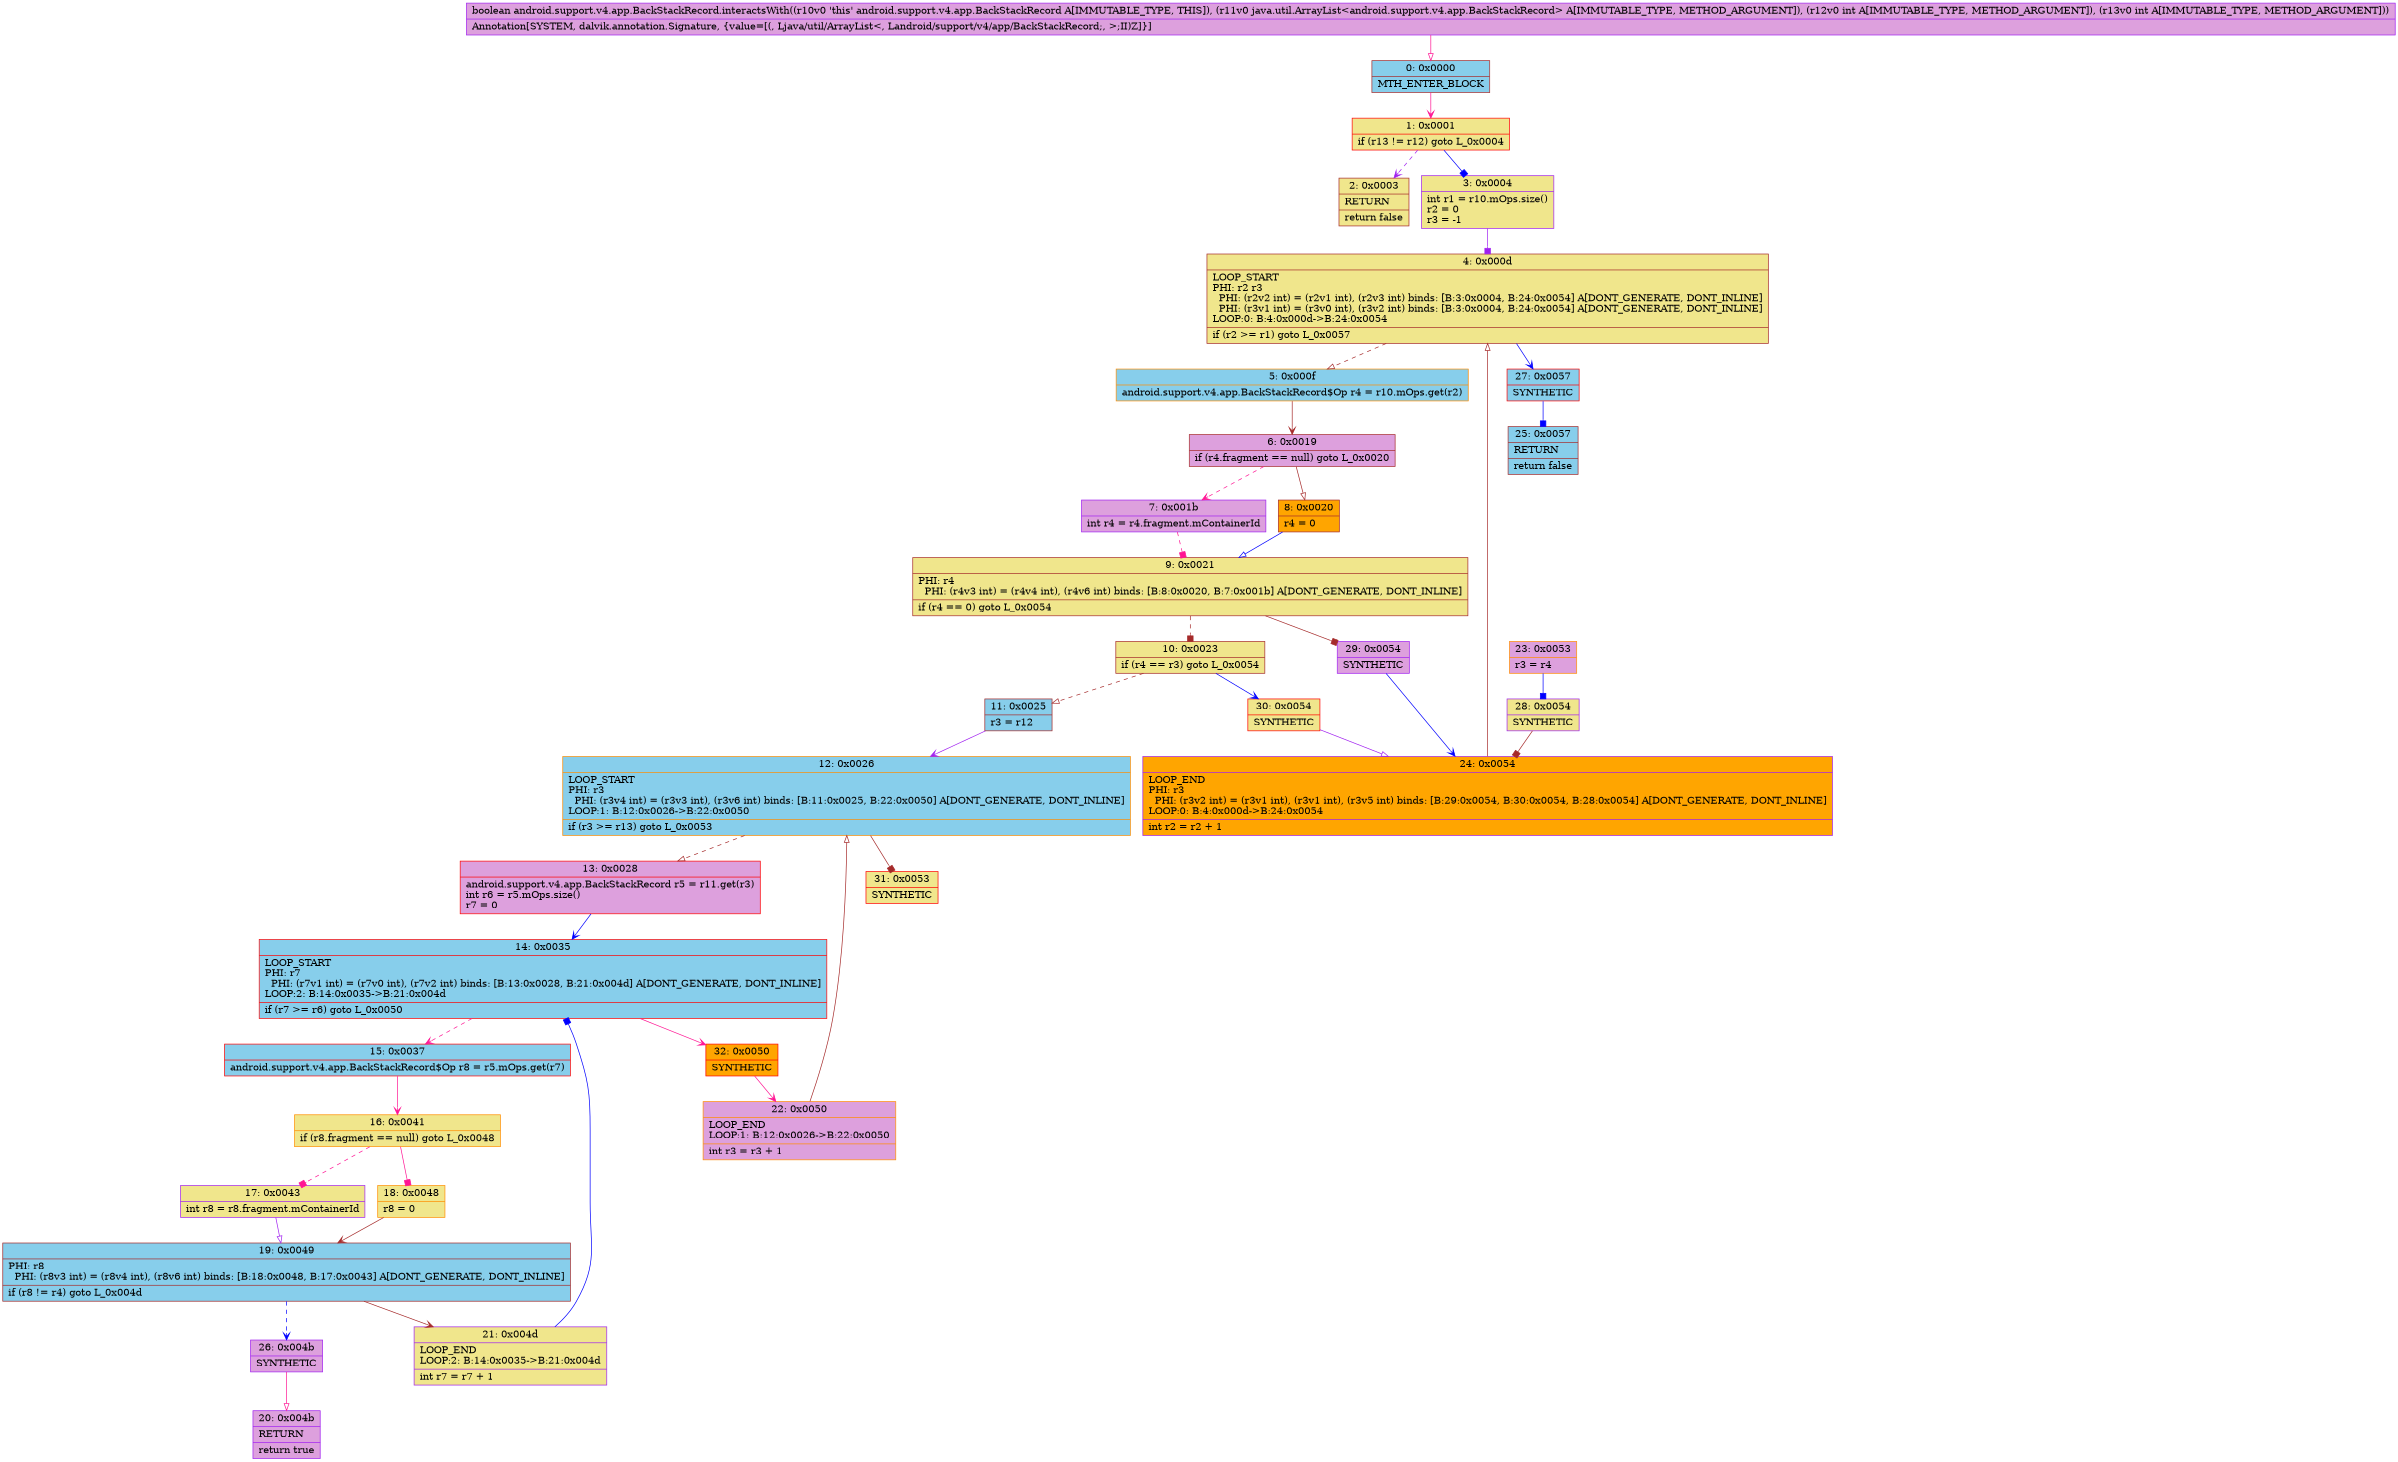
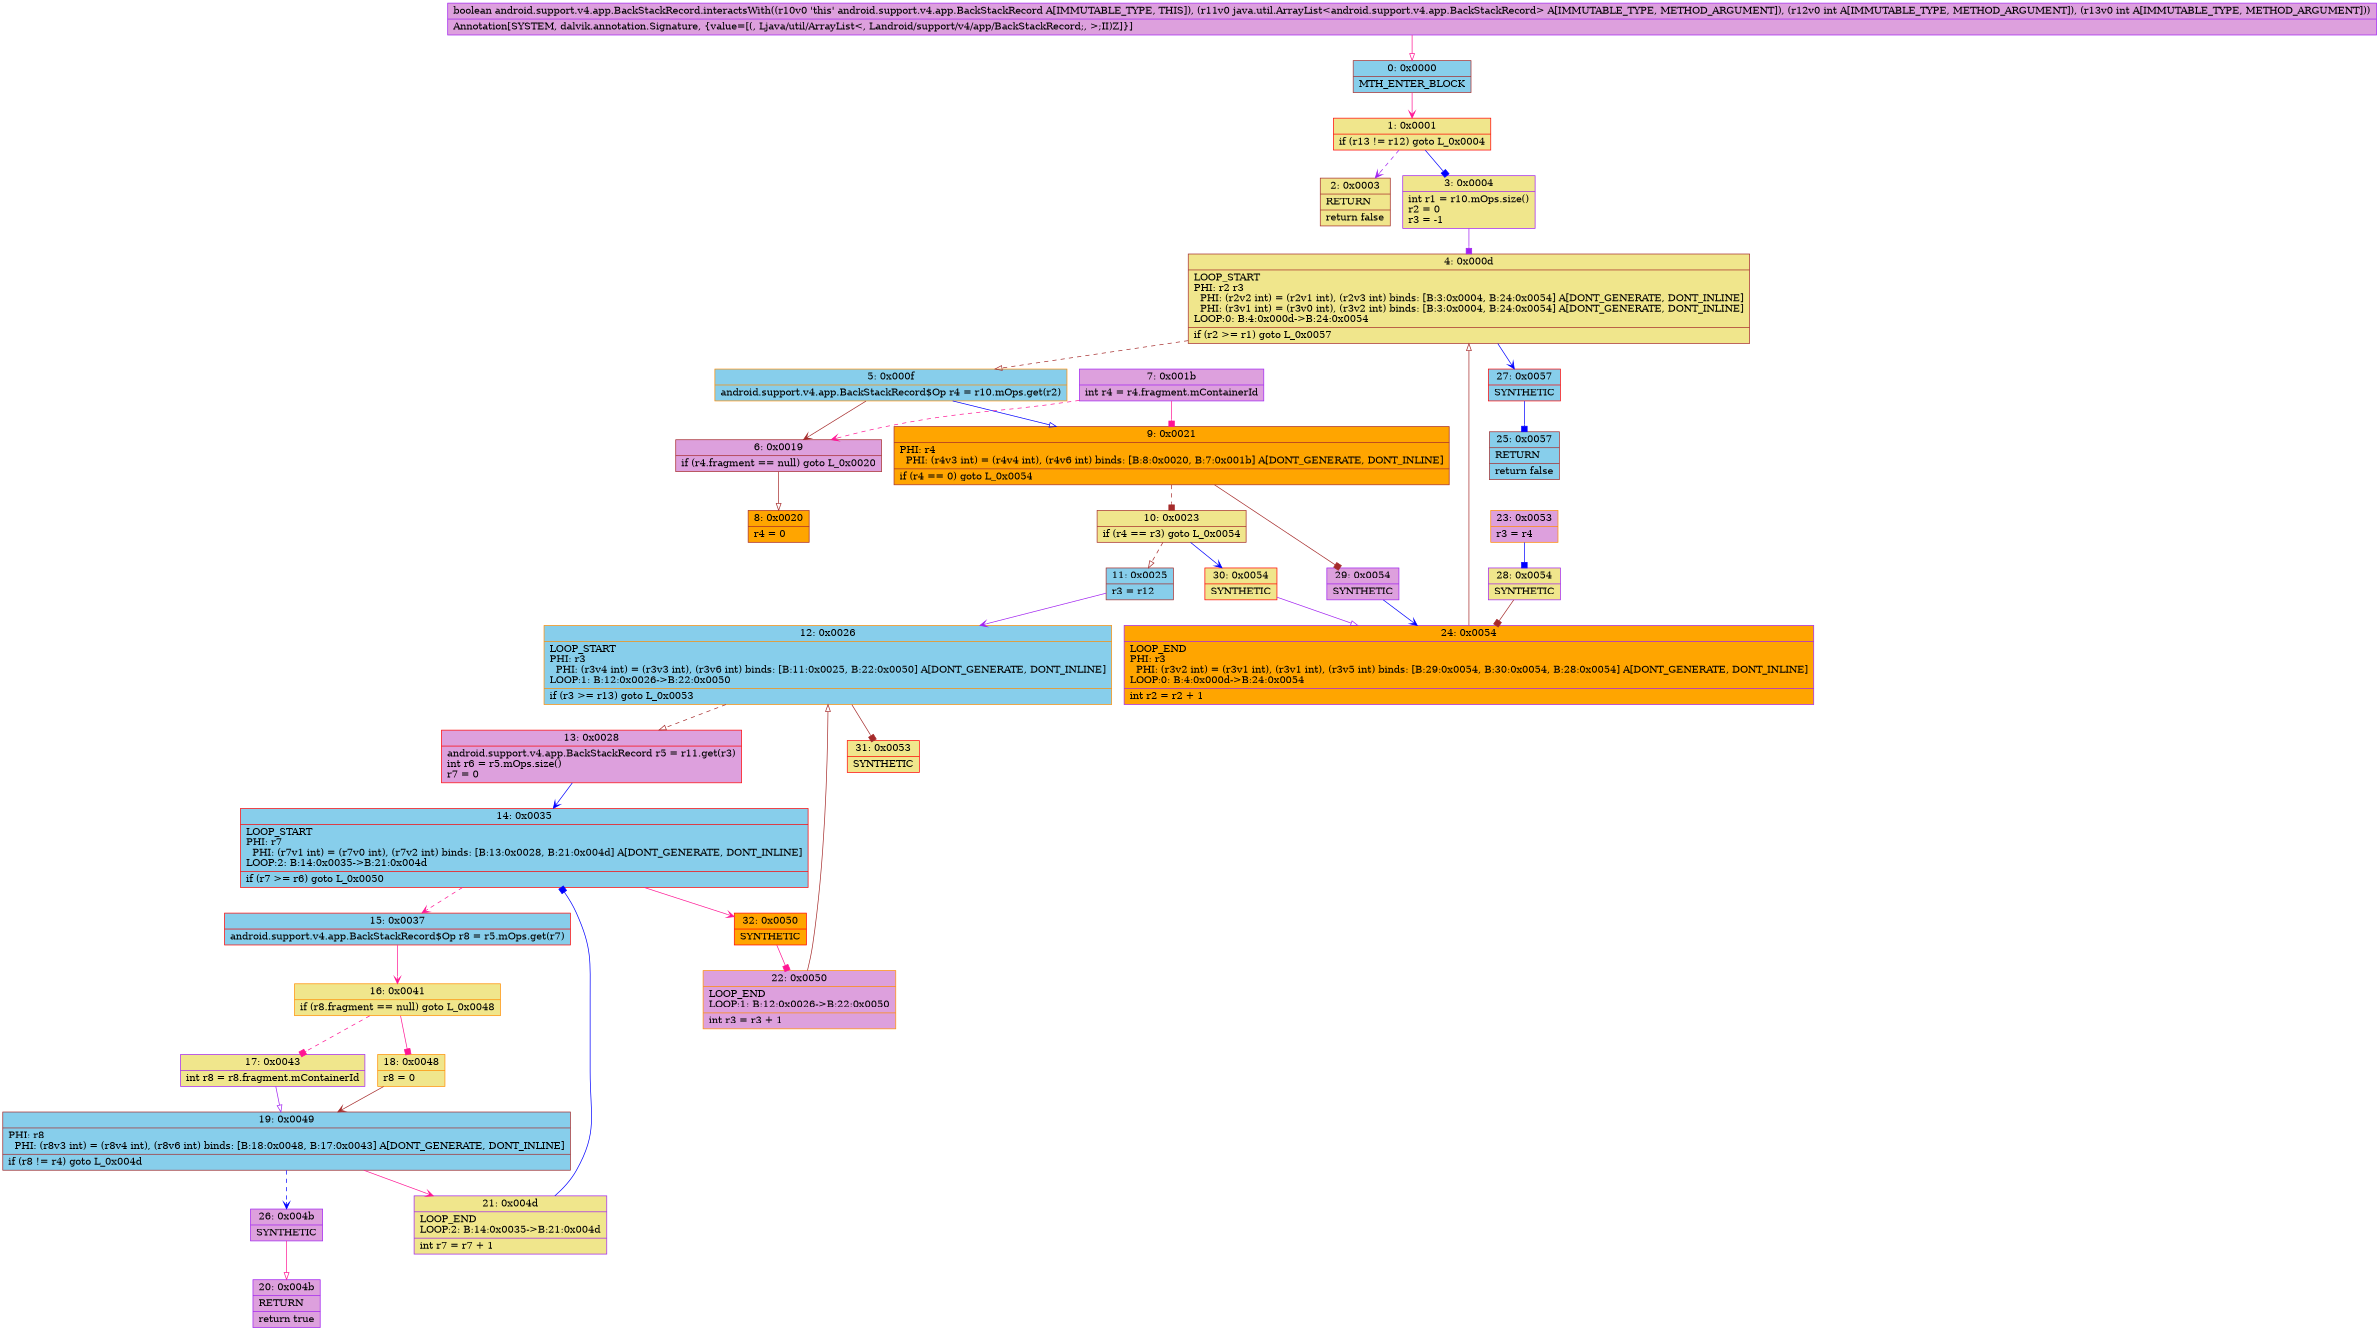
edge "6: 0x0019" -> "7: 0x001b": reversed
edge "7: 0x001b" -> "9: 0x0021": style dashed -> solid
edge "8: 0x0020" -> "9: 0x0021": now "5: 0x000f" -> "9: 0x0021"
node "9: 0x0021": fillcolor khaki -> orange
edge "32: 0x0050" -> "22: 0x0050": arrowhead vee -> box
edge "19: 0x0049" -> "21: 0x004d": color brown -> deeppink
